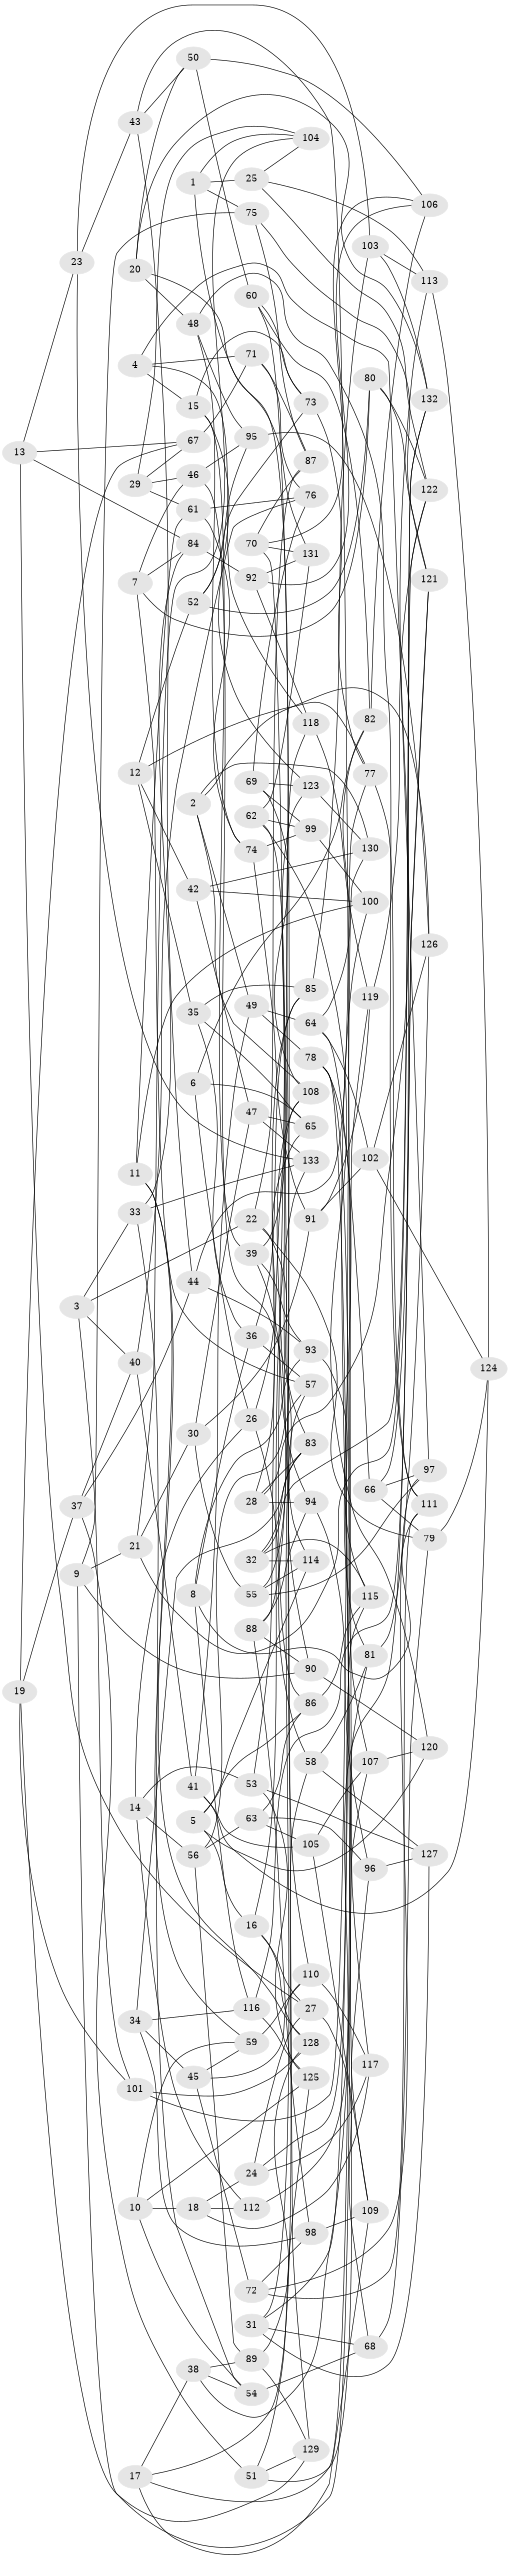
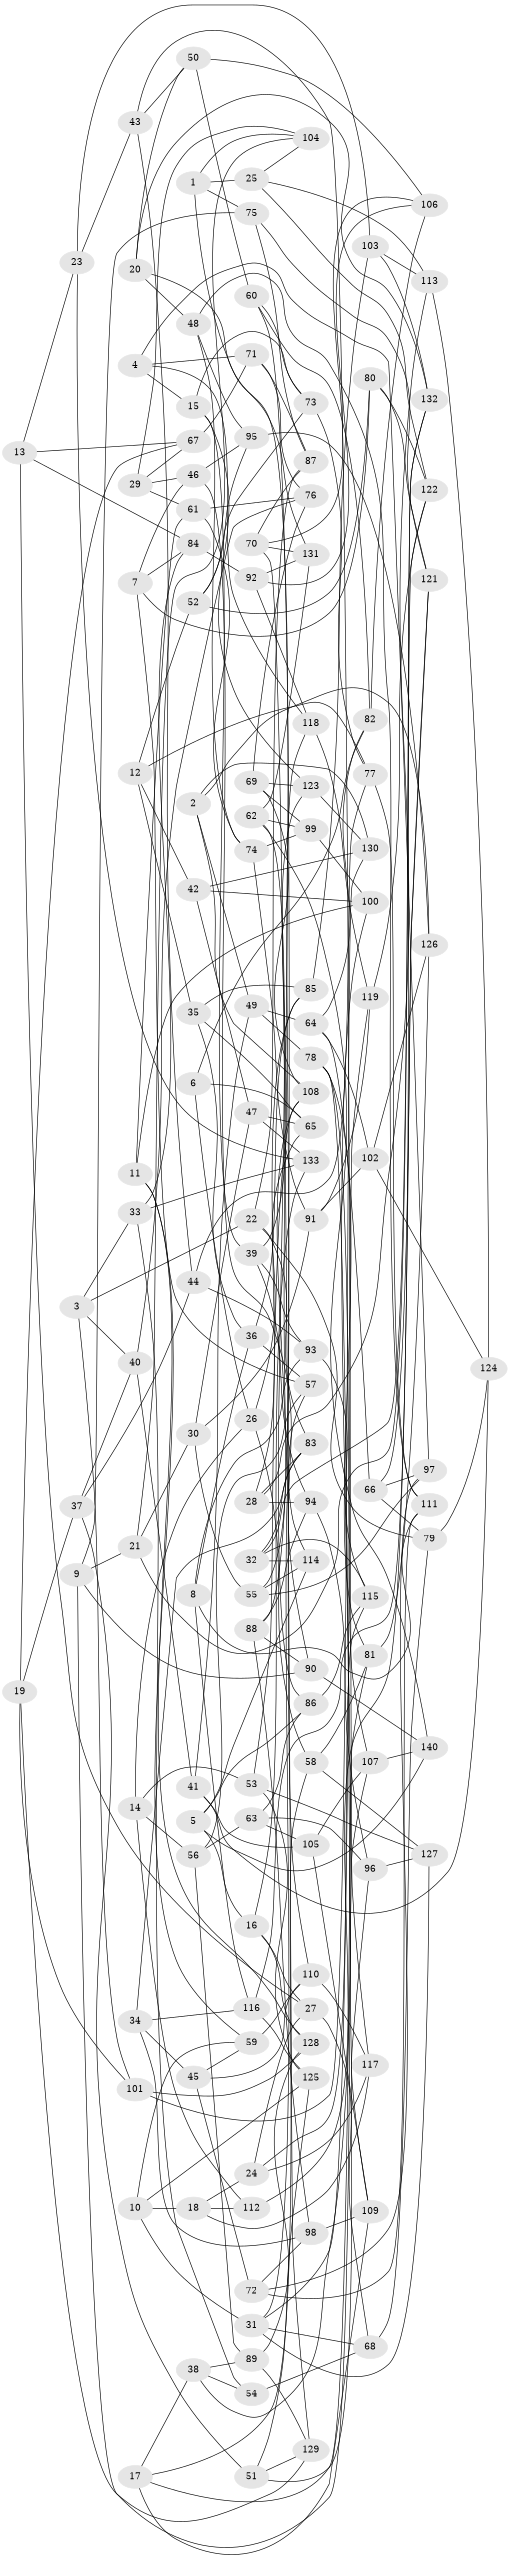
node "120": label "120" -> "140"
edge "10" -- "54": now "10" -- "31"
